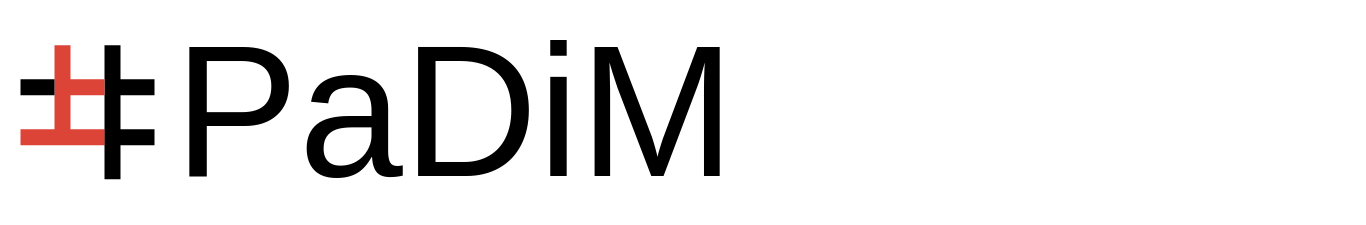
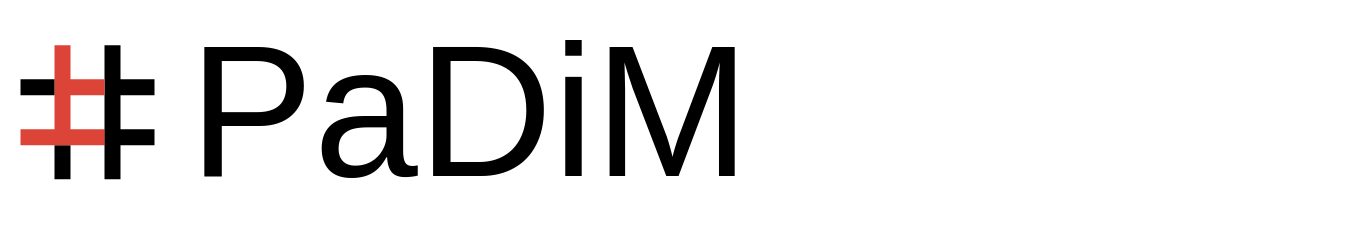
node "PaDiM": moved (760, 112) -> (775, 112)
node "cv": added
